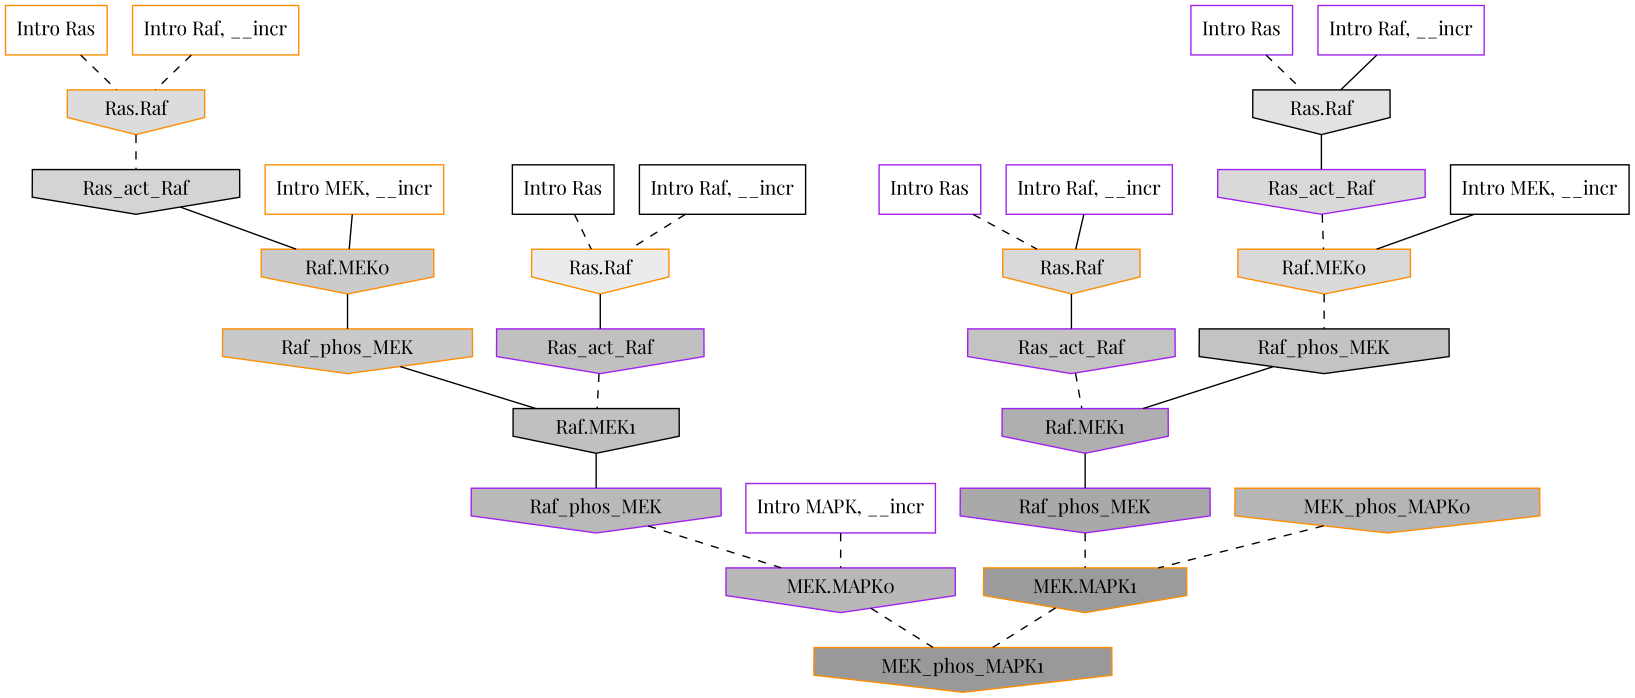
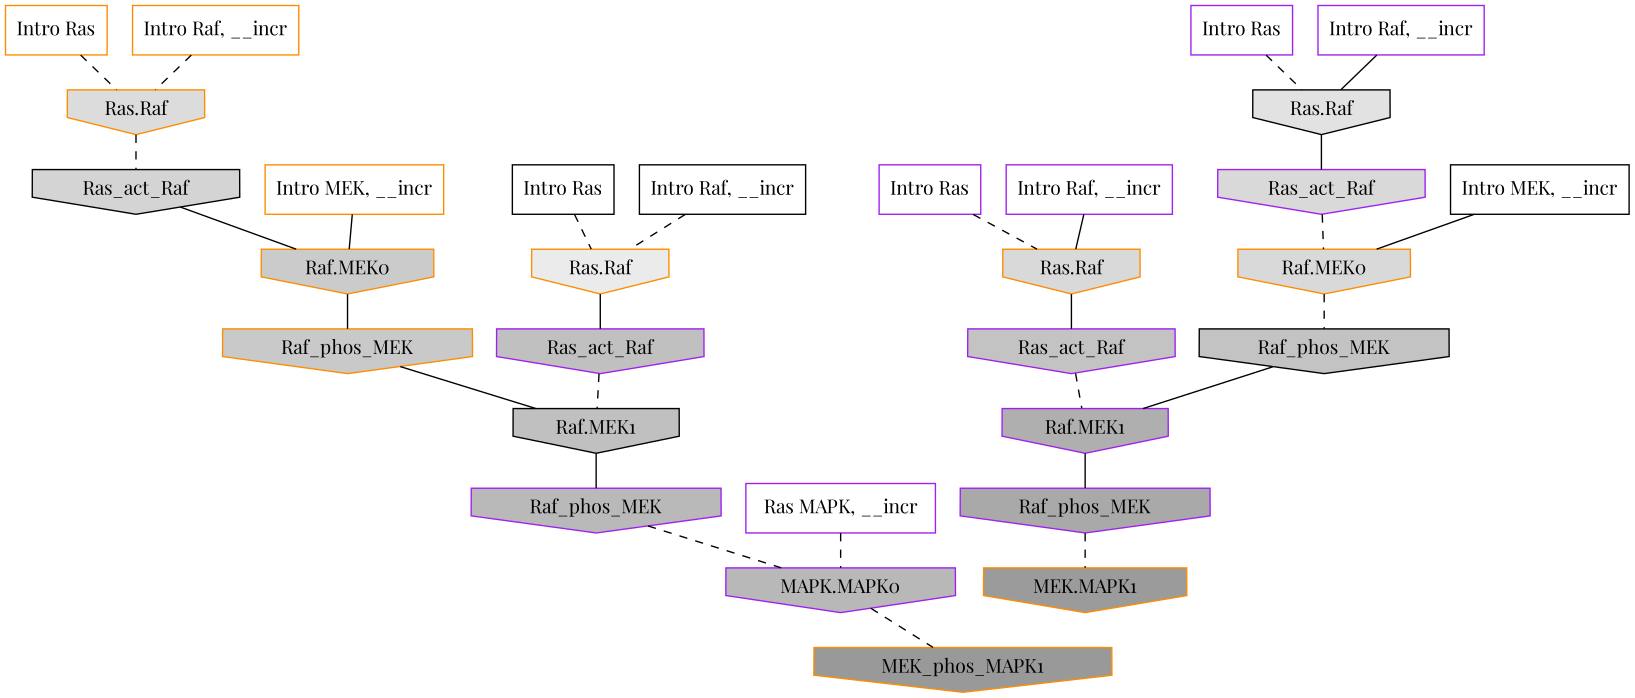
node "Intro MAPK, __incr": label "Intro MAPK, __incr" -> "Ras MAPK, __incr"
node "MEK_phos_MAPK0": removed
node "MEK.MAPK0": label "MEK.MAPK0" -> "MAPK.MAPK0"
edge "MEK.MAPK1" -- "MEK_phos_MAPK1": removed
